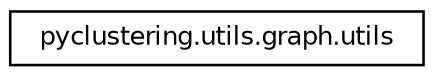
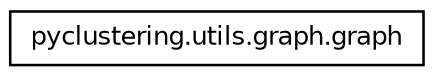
node "pyclustering.utils.graph.utils": label "pyclustering.utils.graph.utils" -> "pyclustering.utils.graph.graph"
